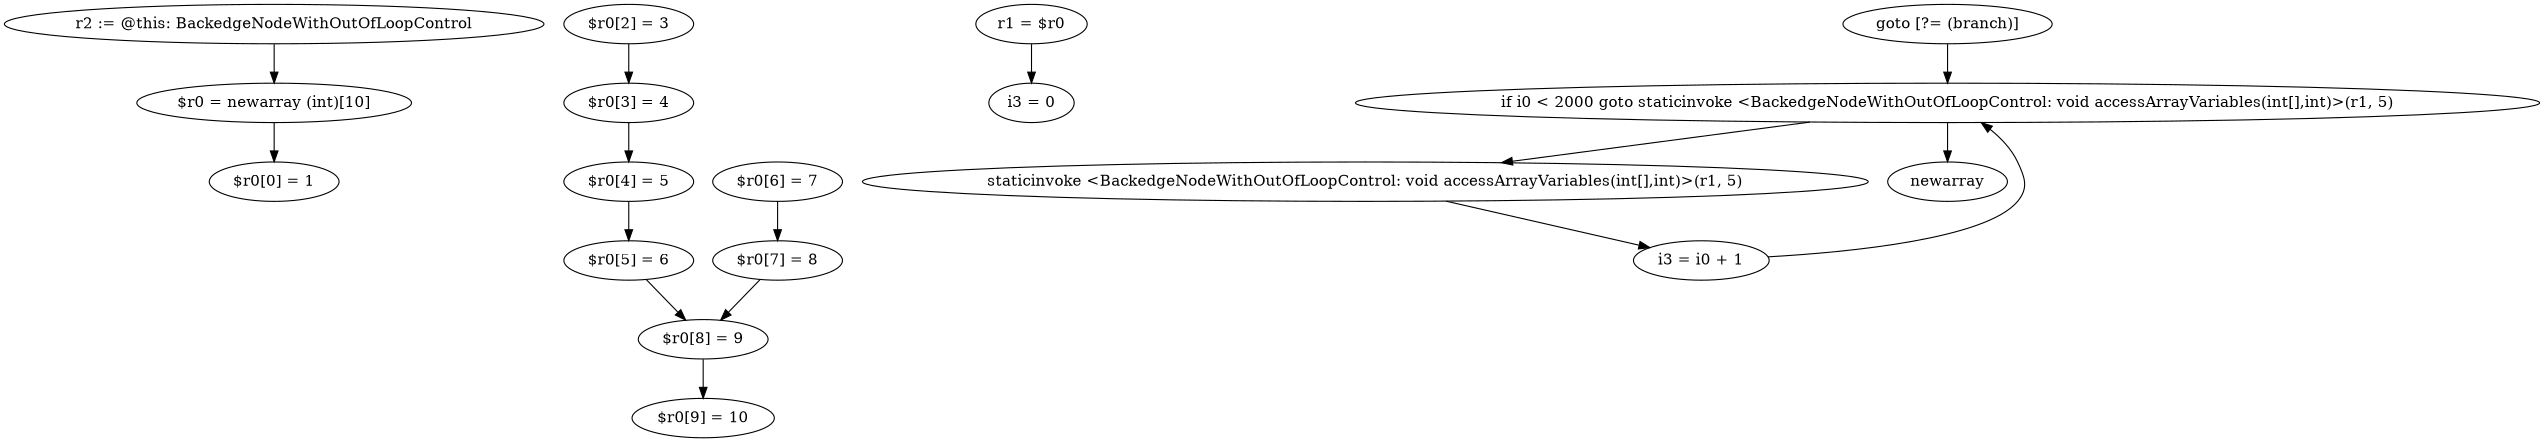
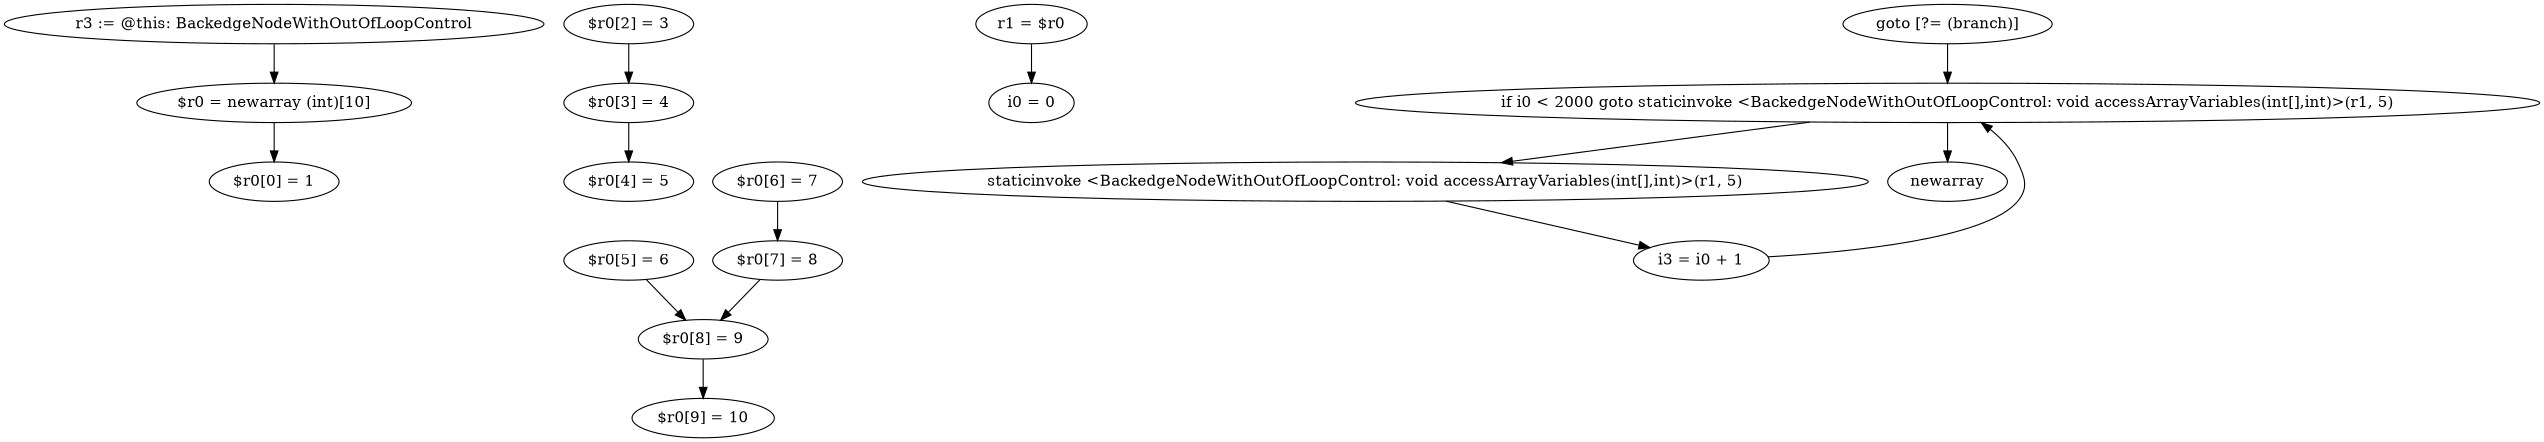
node "r2 := @this: BackedgeNodeWithOutOfLoopControl": label "r2 := @this: BackedgeNodeWithOutOfLoopControl" -> "r3 := @this: BackedgeNodeWithOutOfLoopControl"
node "i3 = 0": label "i3 = 0" -> "i0 = 0"
edge "$r0[4] = 5" -> "$r0[5] = 6": removed
